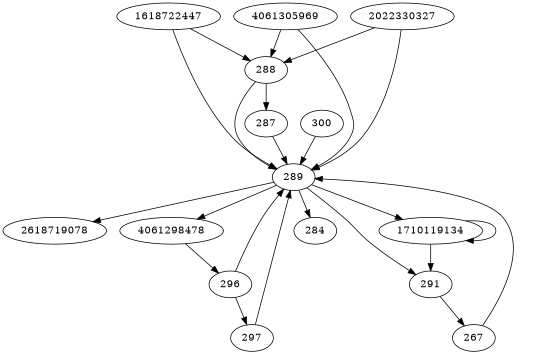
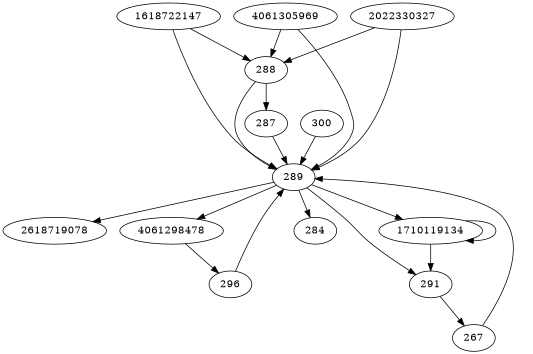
node "1618722447": label "1618722447" -> "1618722147"
node "297": removed
